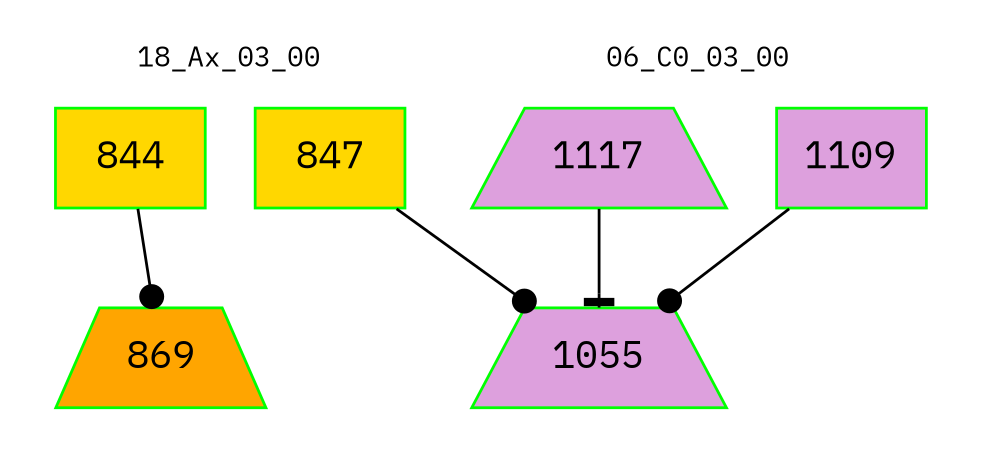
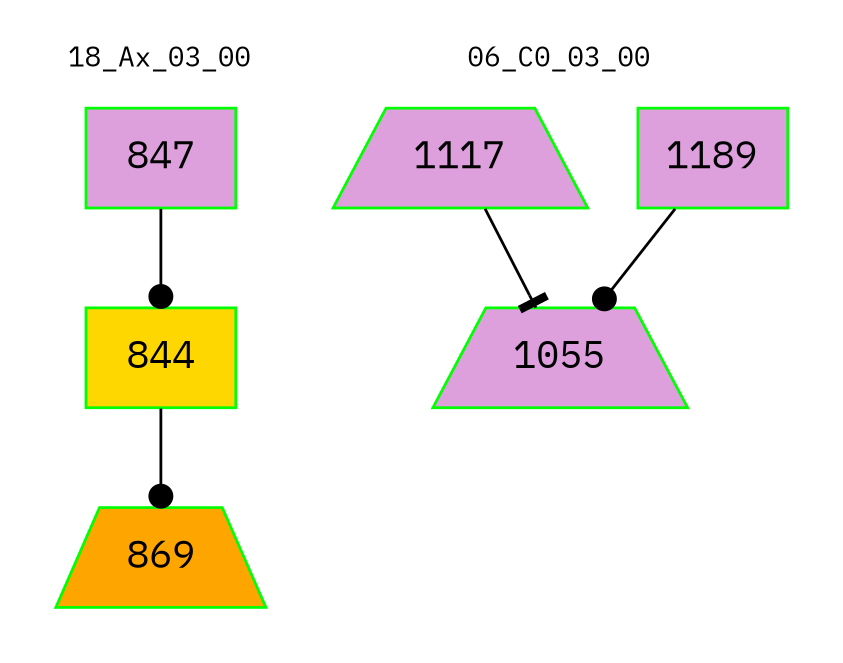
node "847": fillcolor gold -> plum
node "1109": label "1109" -> "1189"
edge "847" -> "1055": now "847" -> "844"
